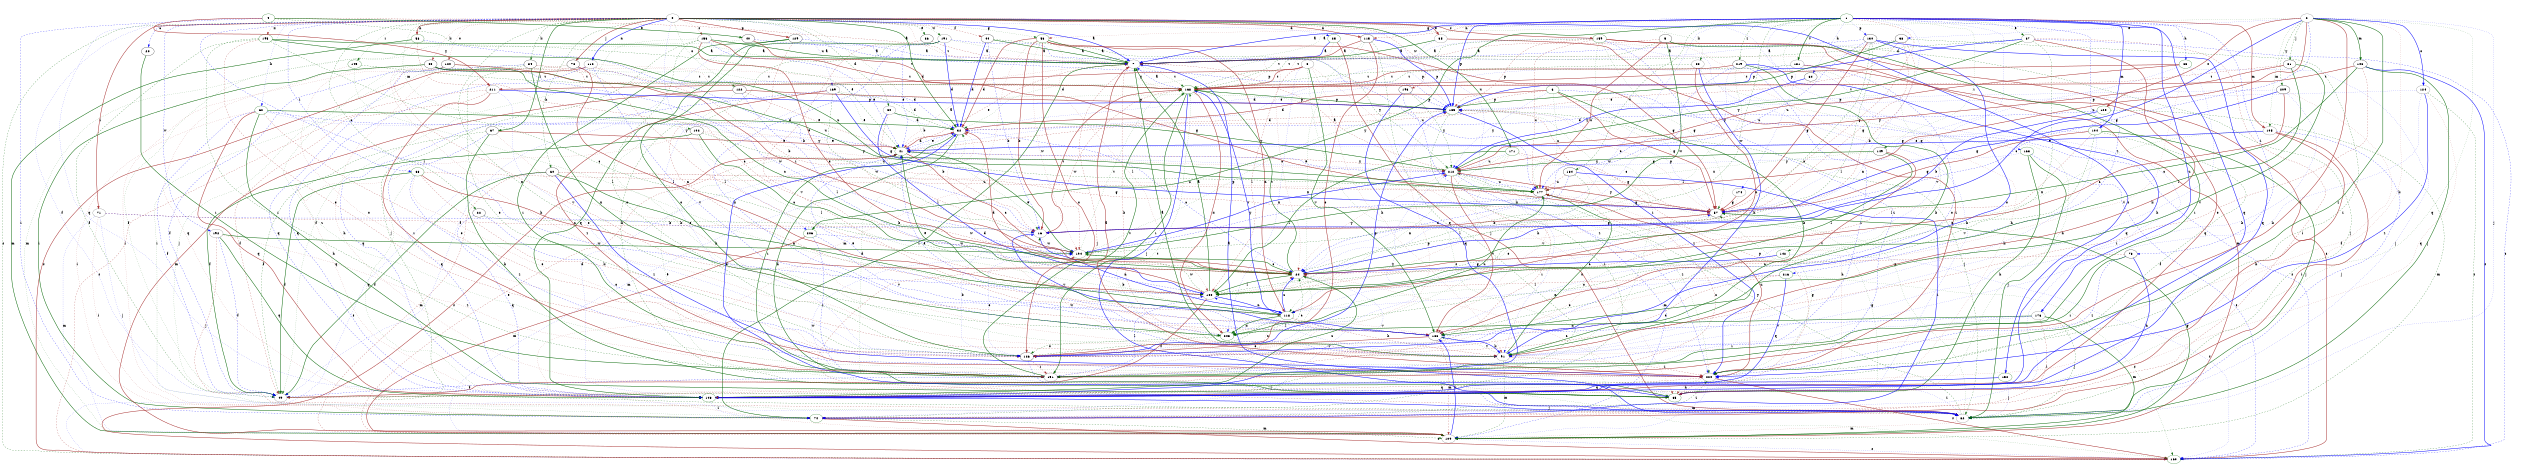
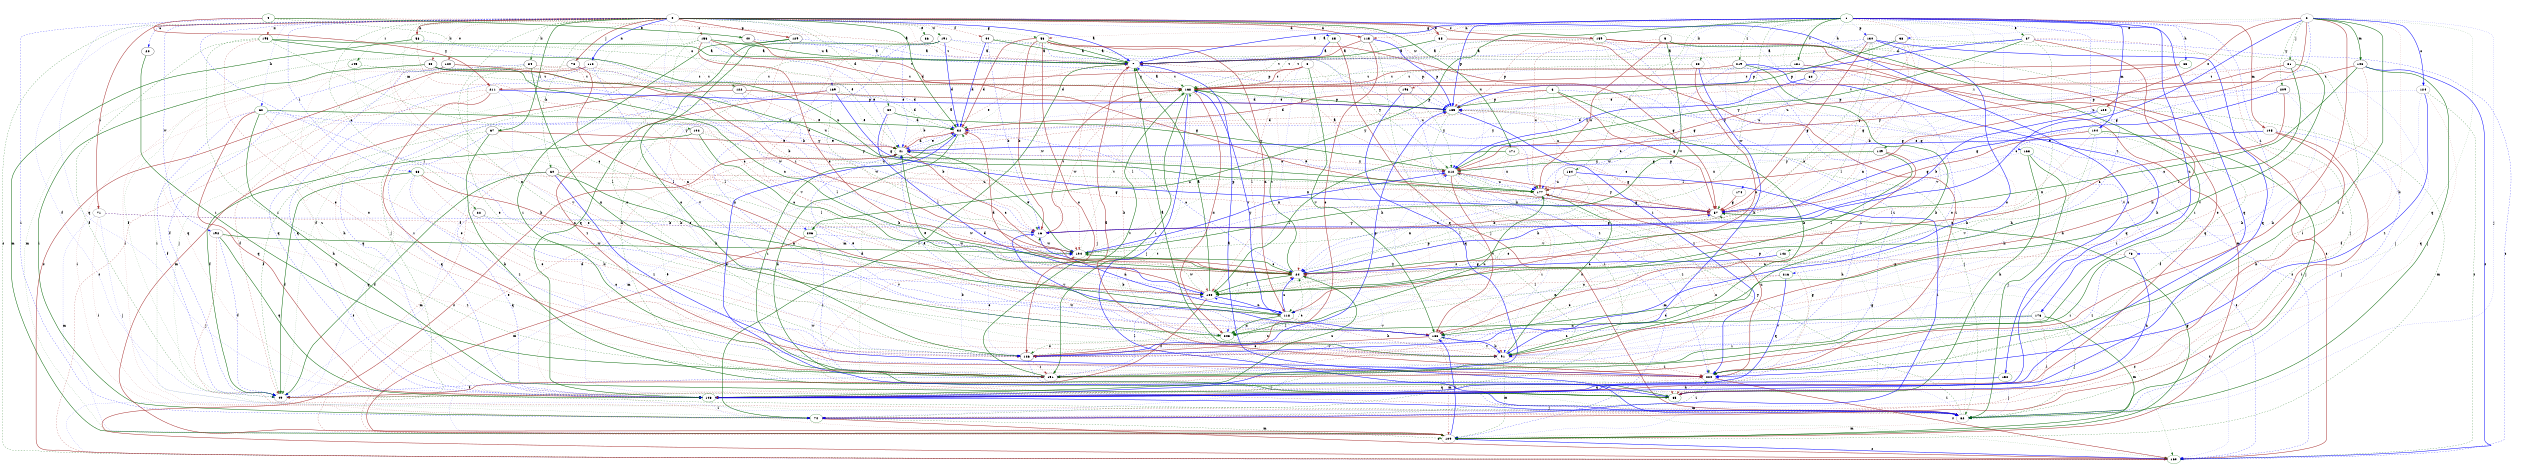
edge "2" -> "105": removed, label "m"
edge "171" -> "212": now "171" -> "177"
edge "109" -> "160": style dotted -> bold
